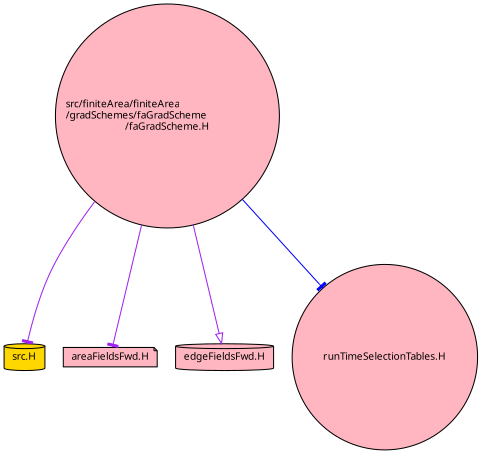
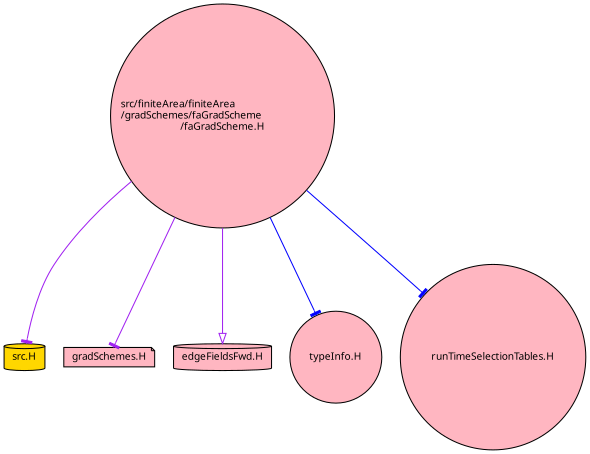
node "areaFieldsFwd.H": label "areaFieldsFwd.H" -> "gradSchemes.H"
node "typeInfo.H": added
